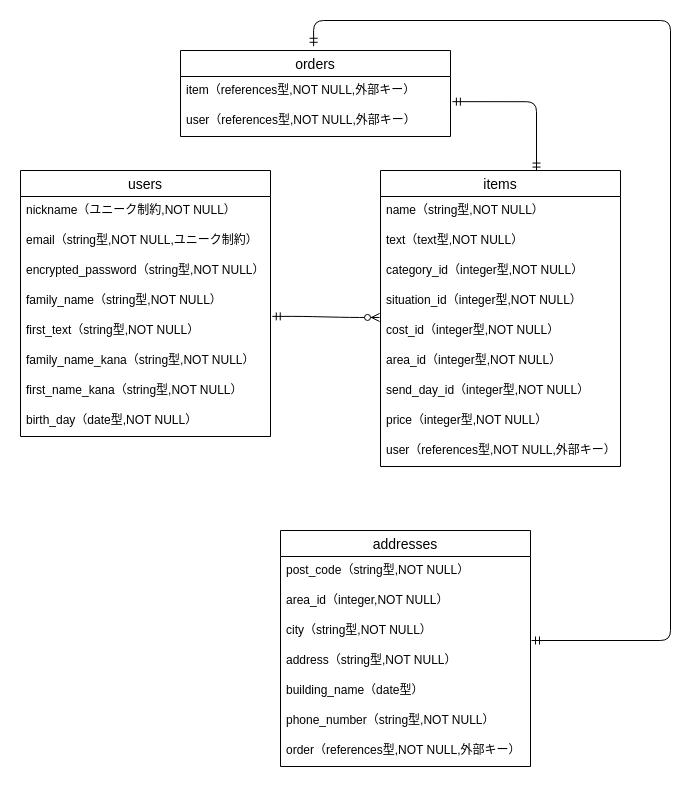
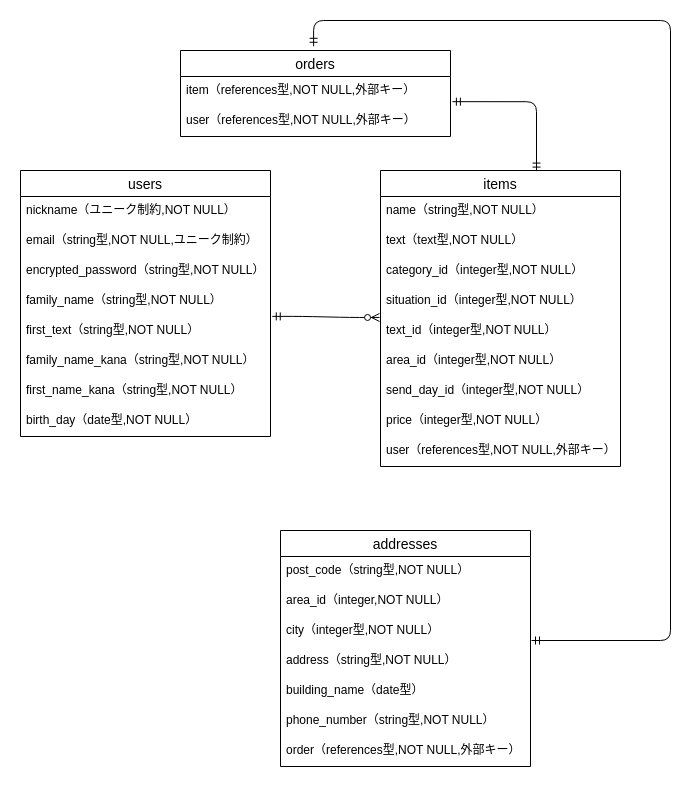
node "cost_id（integer型,NOT NULL）": label "cost_id（integer型,NOT NULL）" -> "text_id（integer型,NOT NULL）"
node "city（string型,NOT NULL）": label "city（string型,NOT NULL）" -> "city（integer型,NOT NULL）"
